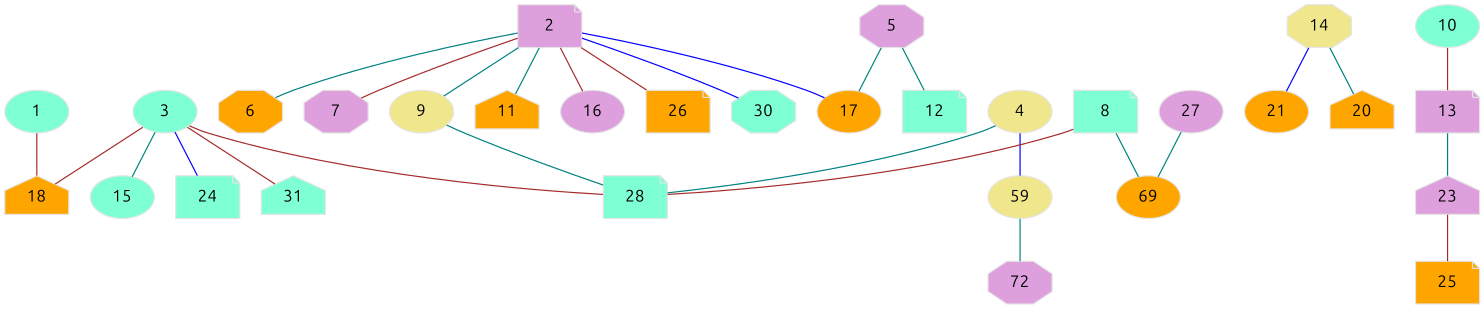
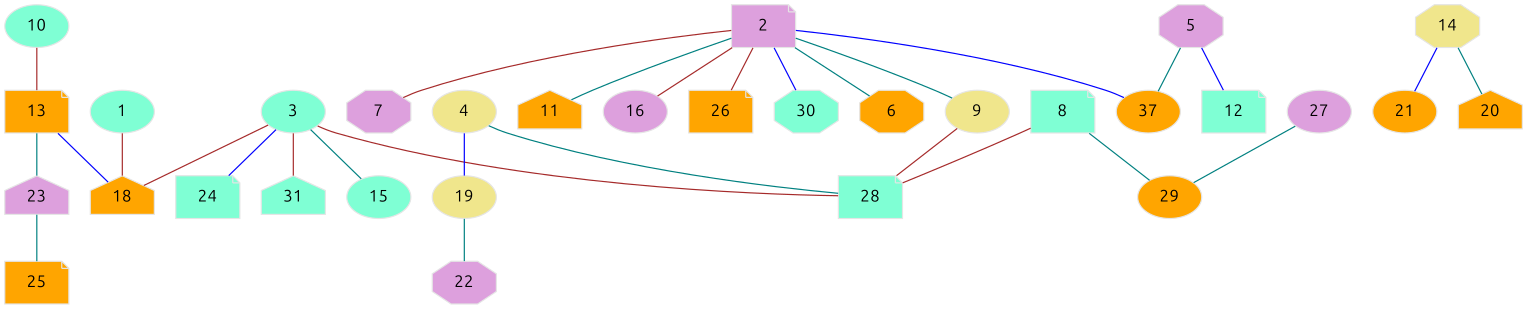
edge "5" -- "12": color teal -> blue
node "17": label "17" -> "37"
node "13": fillcolor plum -> orange
edge "9" -- "28": color teal -> brown
edge "13" -- "18": added
node "59": label "59" -> "19"
node "69": label "69" -> "29"
edge "23" -- "25": color brown -> teal
node "72": label "72" -> "22"
